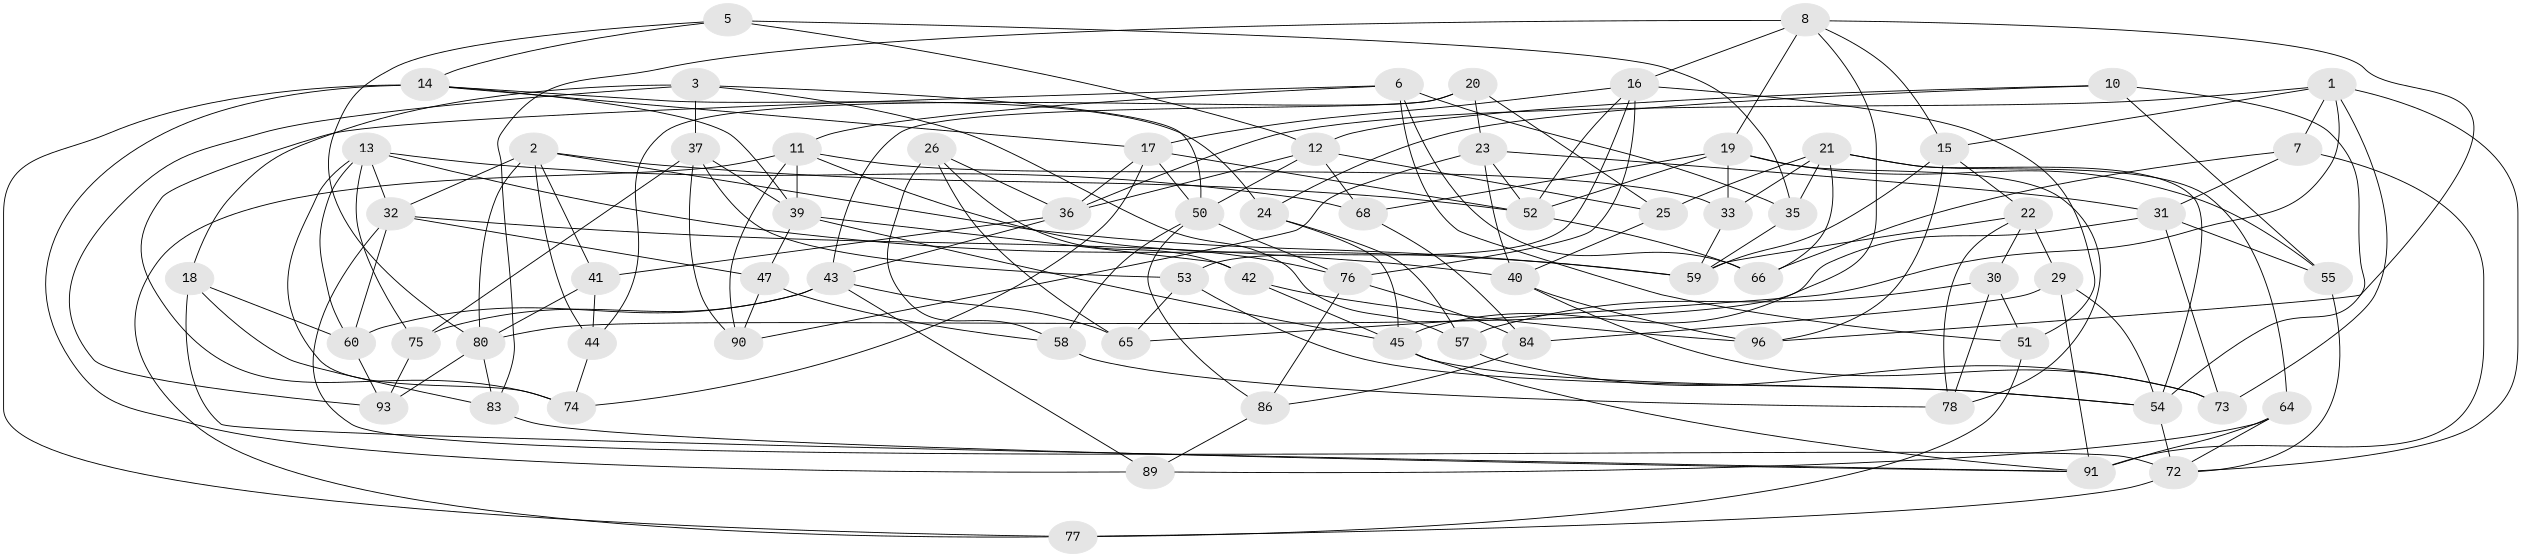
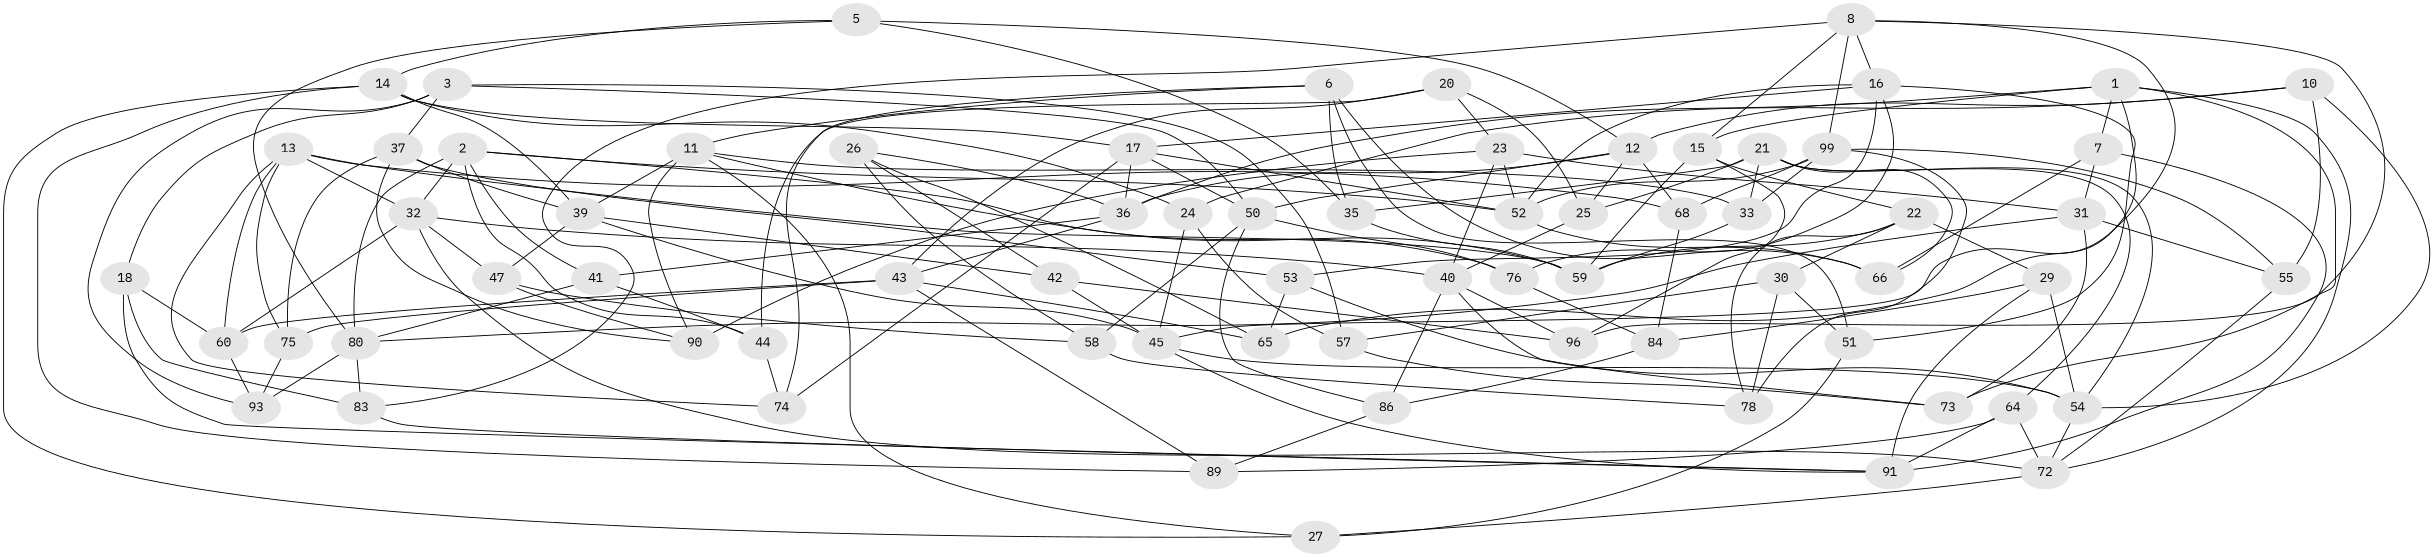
node "19": label "19" -> "99"
edge "76" -- "86": now "40" -- "86"
node "77": label "77" -> "27"
